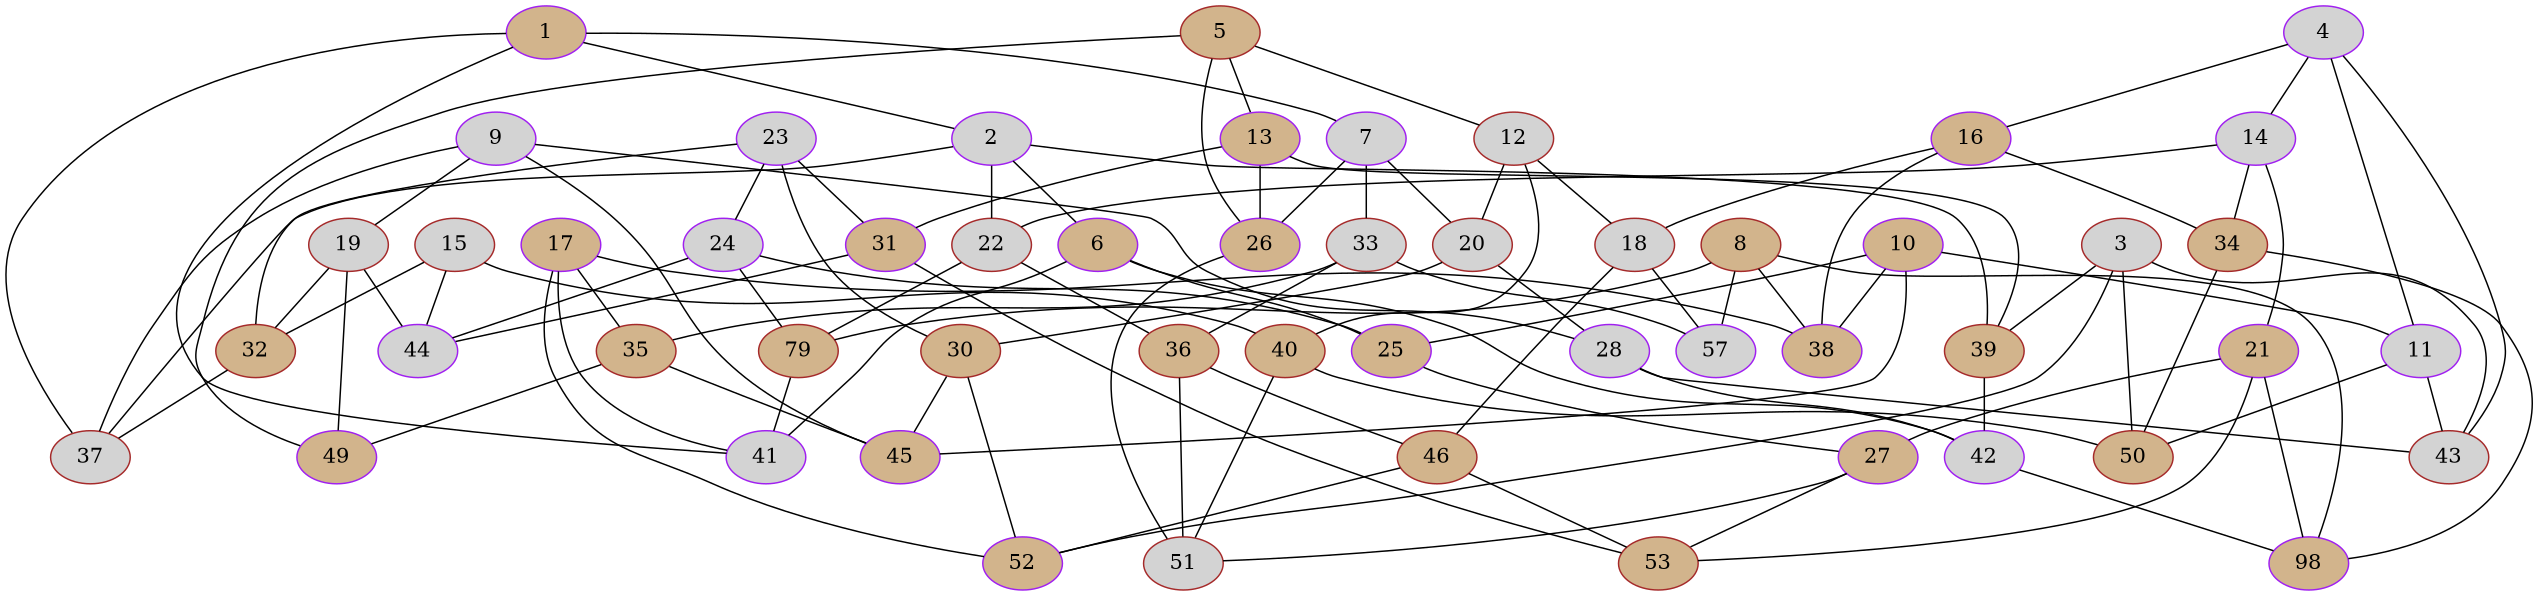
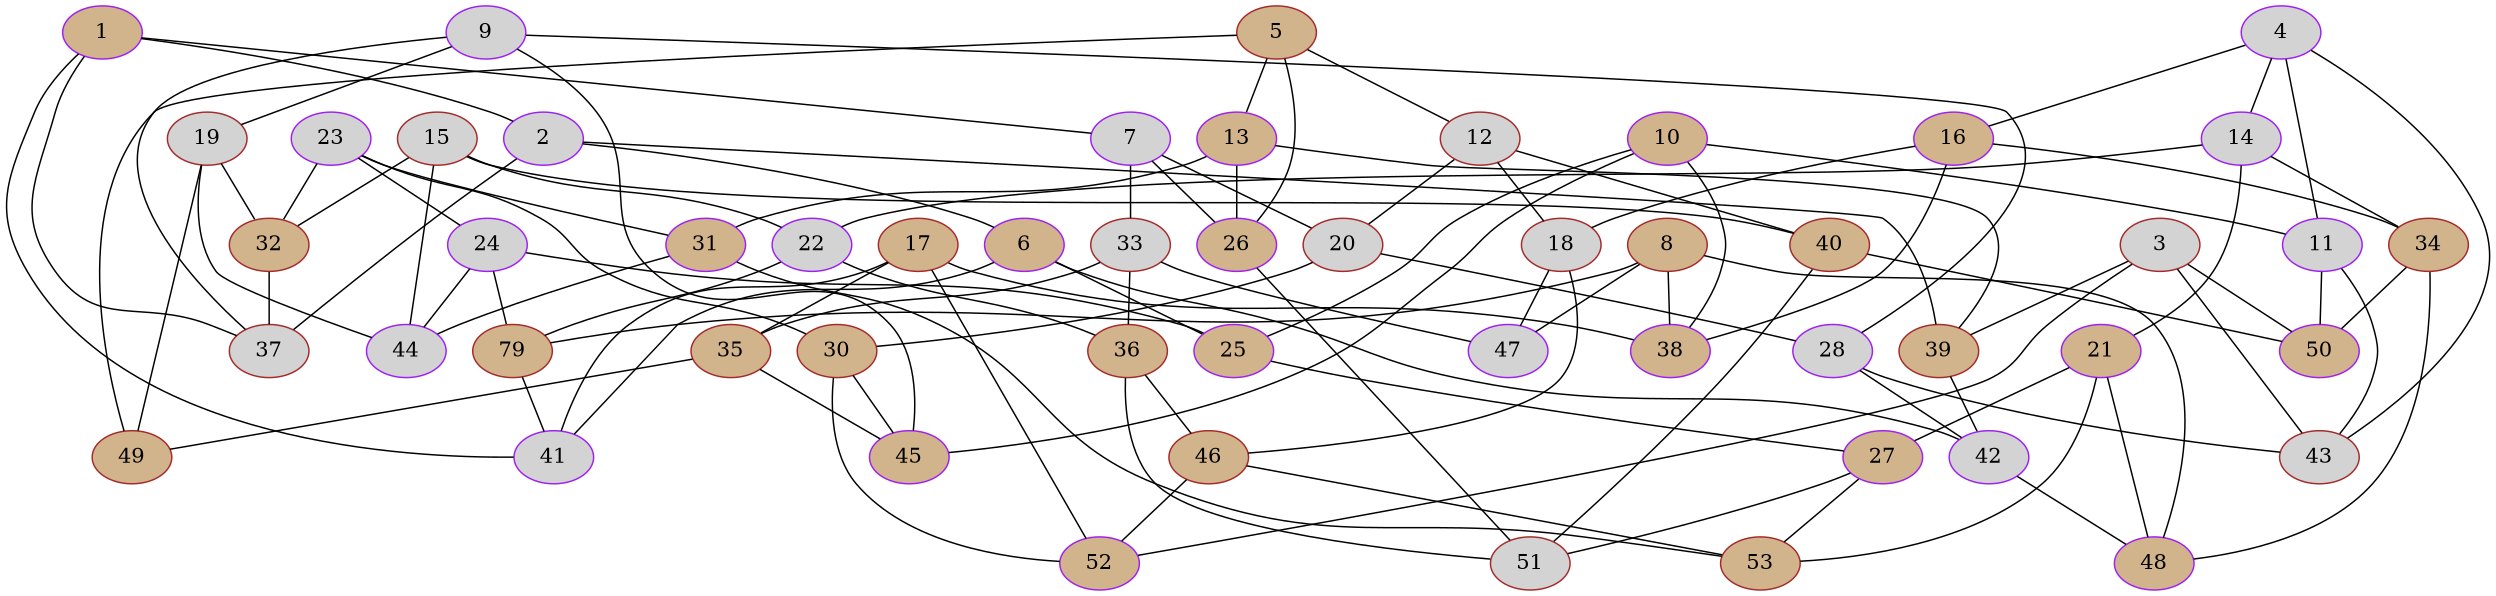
edge "2" -- "22": now "15" -- "22"
node "17": color purple -> brown
node "22": color brown -> purple
node "57": label "57" -> "47"
node "49": color purple -> brown
node "50": color brown -> purple
node "98": label "98" -> "48"
